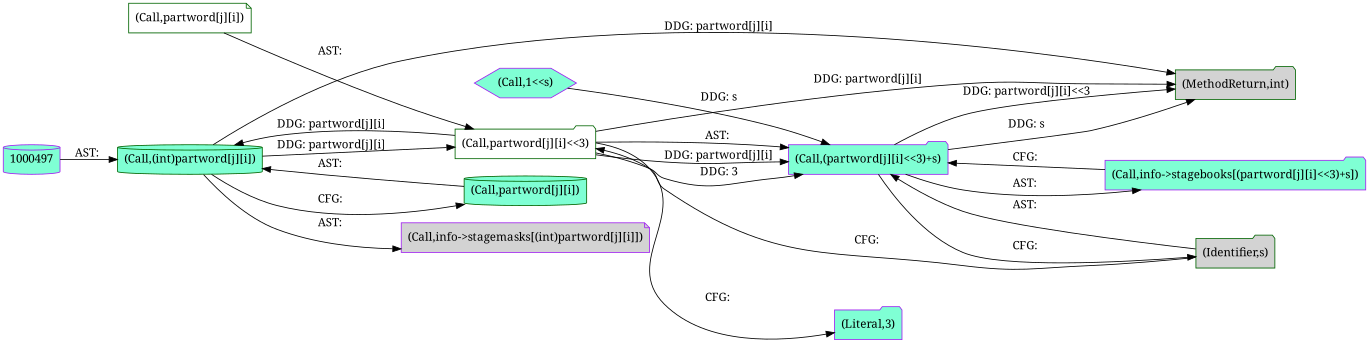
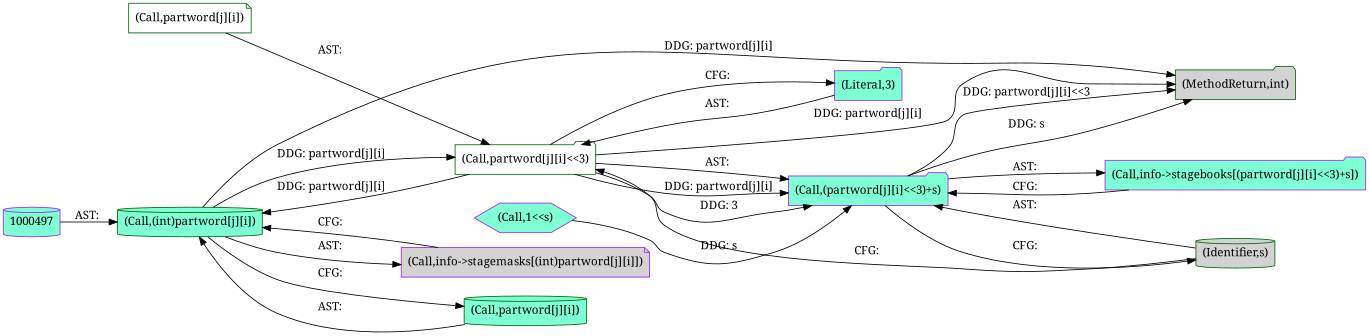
edge "(Literal,3)" -> "(Call,partword[j][i]<<3)": added, label "AST:"
edge "(Call,info->stagemasks[(int)partword[j][i]])" -> "(Call,(int)partword[j][i])": added, label "CFG:"
node "(Identifier,s)": shape folder -> cylinder
